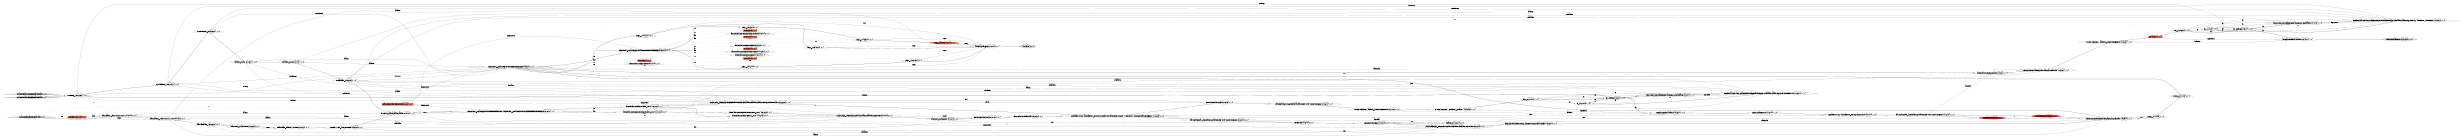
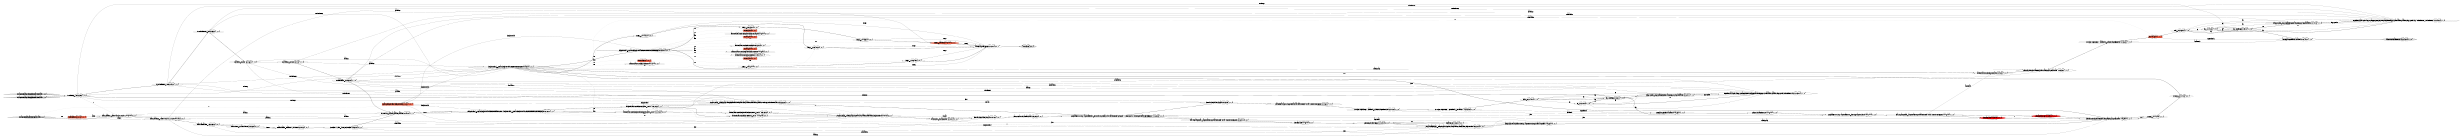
edge "sumExp += c@@@44@@@['0', '0', '1']" -> "assertEquals(sumExp,sumAct)@@@67@@@['0', '0', '1']": label "client" -> "sumExp"
